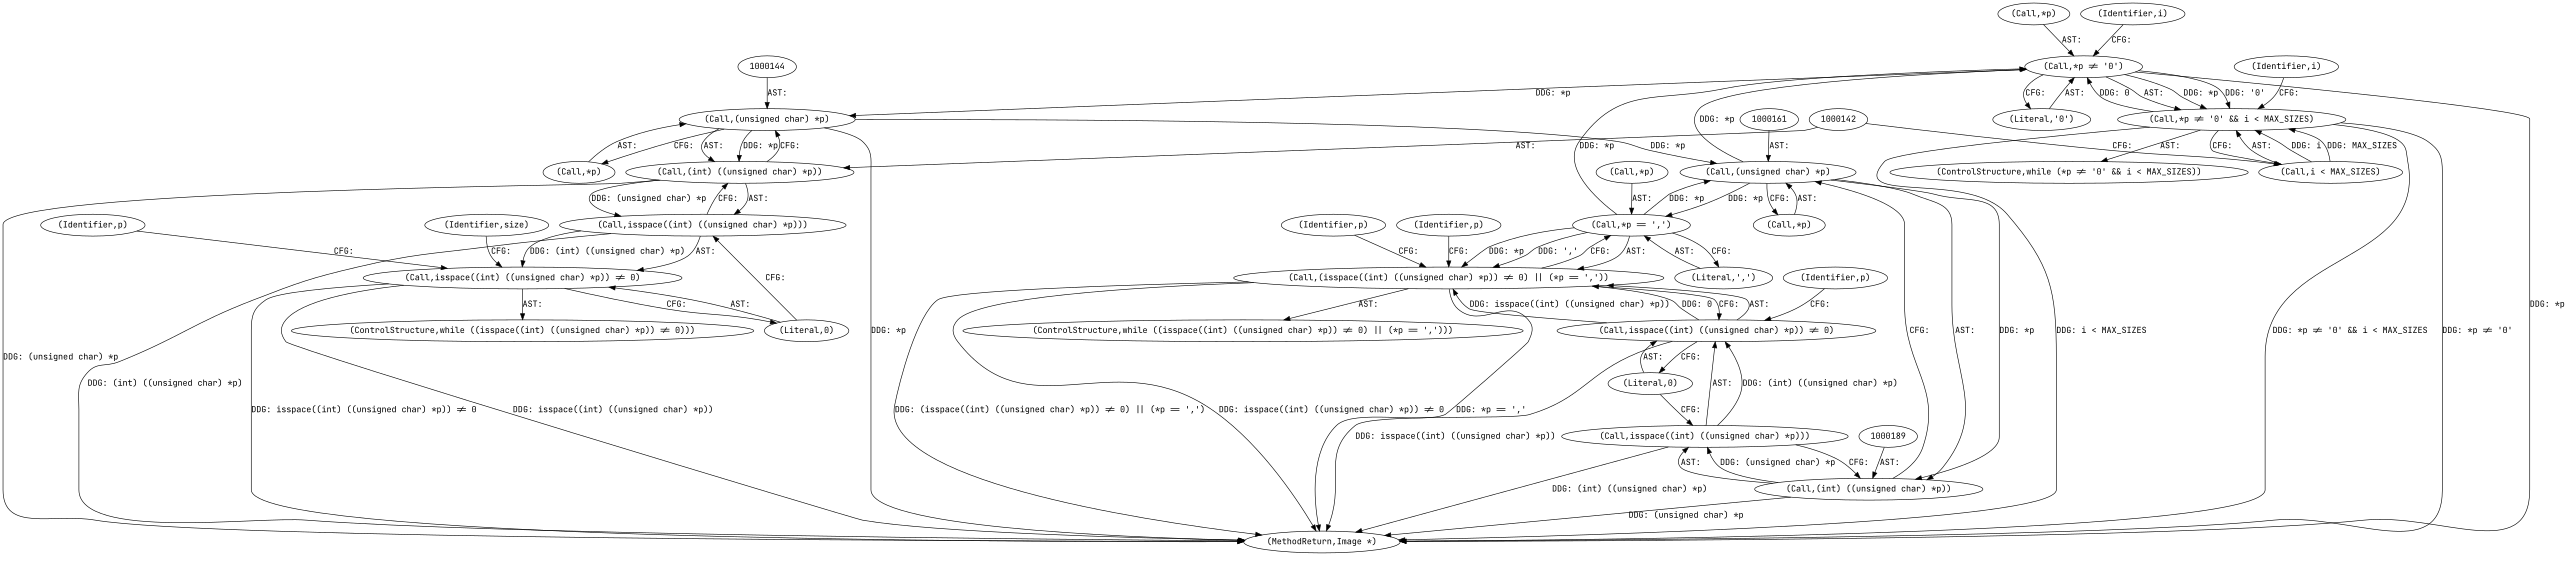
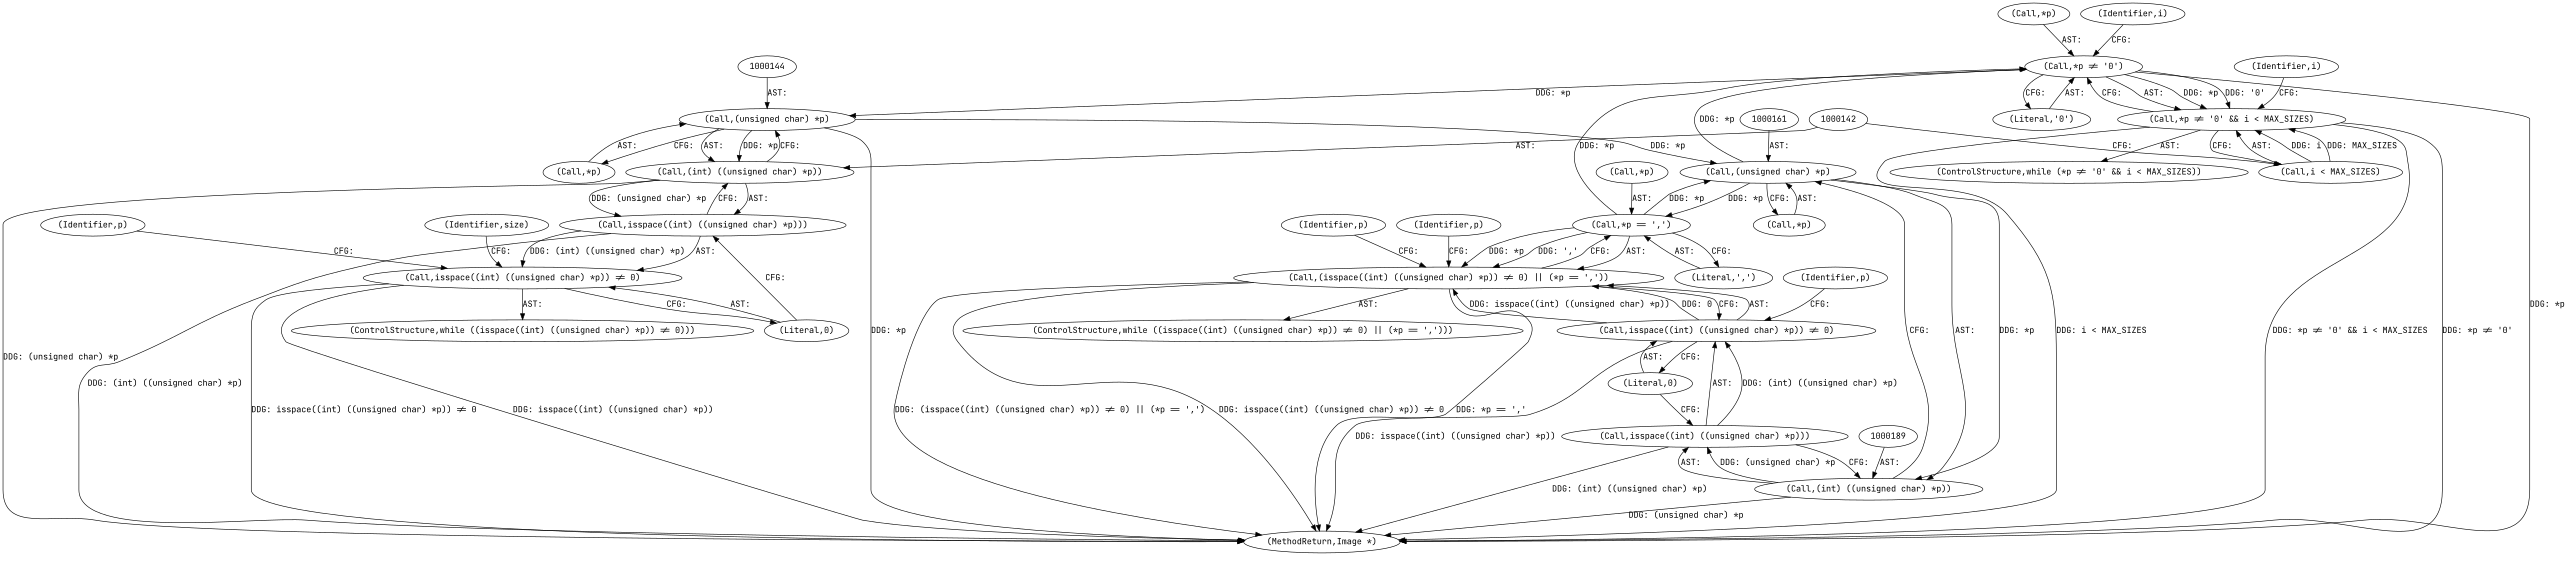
edge "(Call,*p != '0' && i < MAX_SIZES)" -> "(Call,*p != '0')": label "DDG: 0" -> "CFG: "
